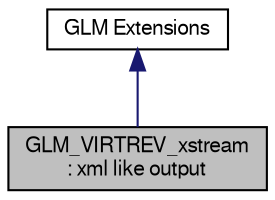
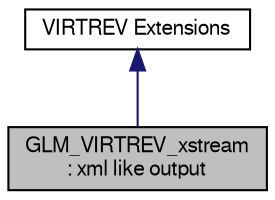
node "GLM Extensions": label "GLM Extensions" -> "VIRTREV Extensions"
